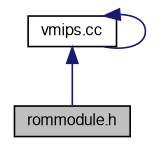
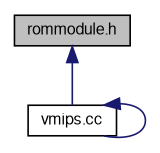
edge "rommodule.h" -> "vmips.cc": reversed
